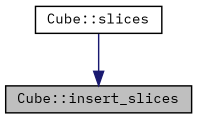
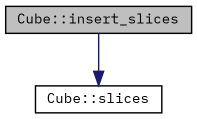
edge "Cube::slices" -> "Cube::insert_slices": reversed
